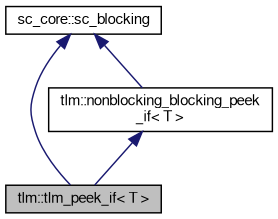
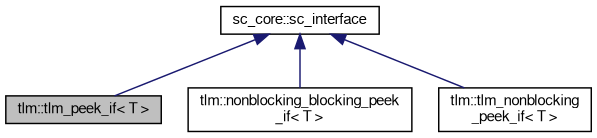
node "sc_core::sc_blocking": label "sc_core::sc_blocking" -> "sc_core::sc_interface"
node "tlm::tlm_nonblocking _peek_if< T >": added
edge "tlm::tlm_peek_if< T >" -> "tlm::nonblocking_blocking_peek _if< T >": removed
